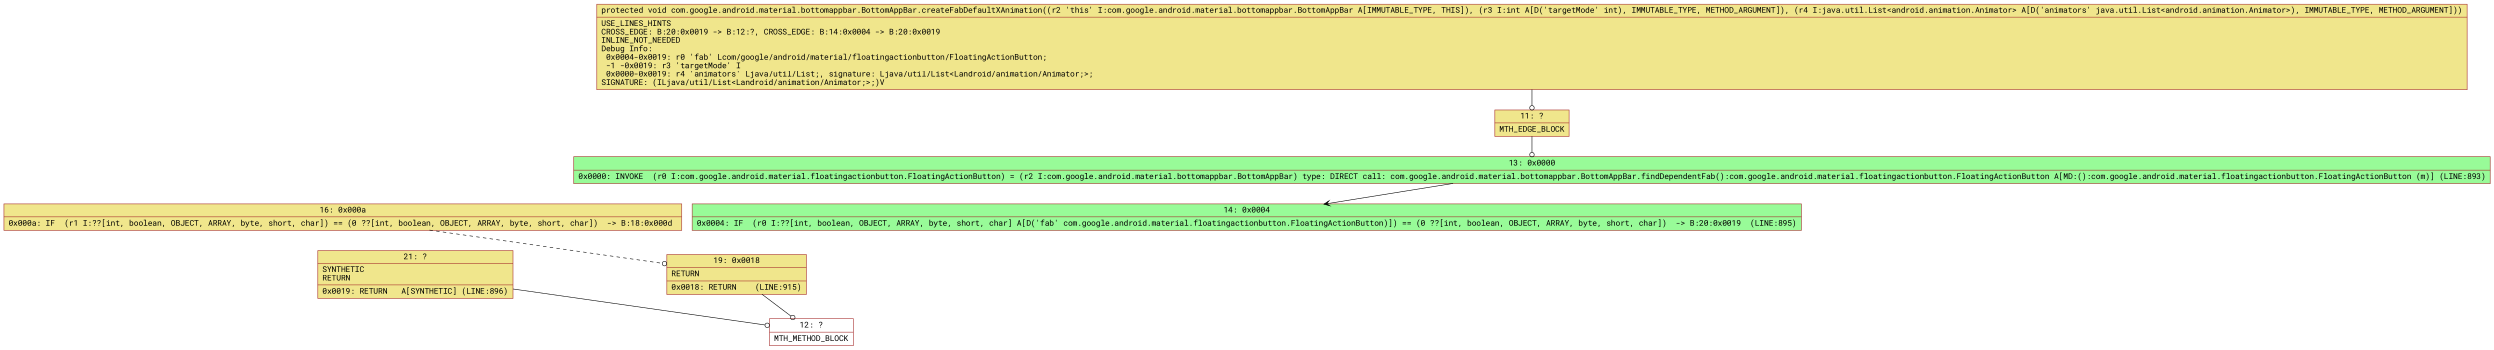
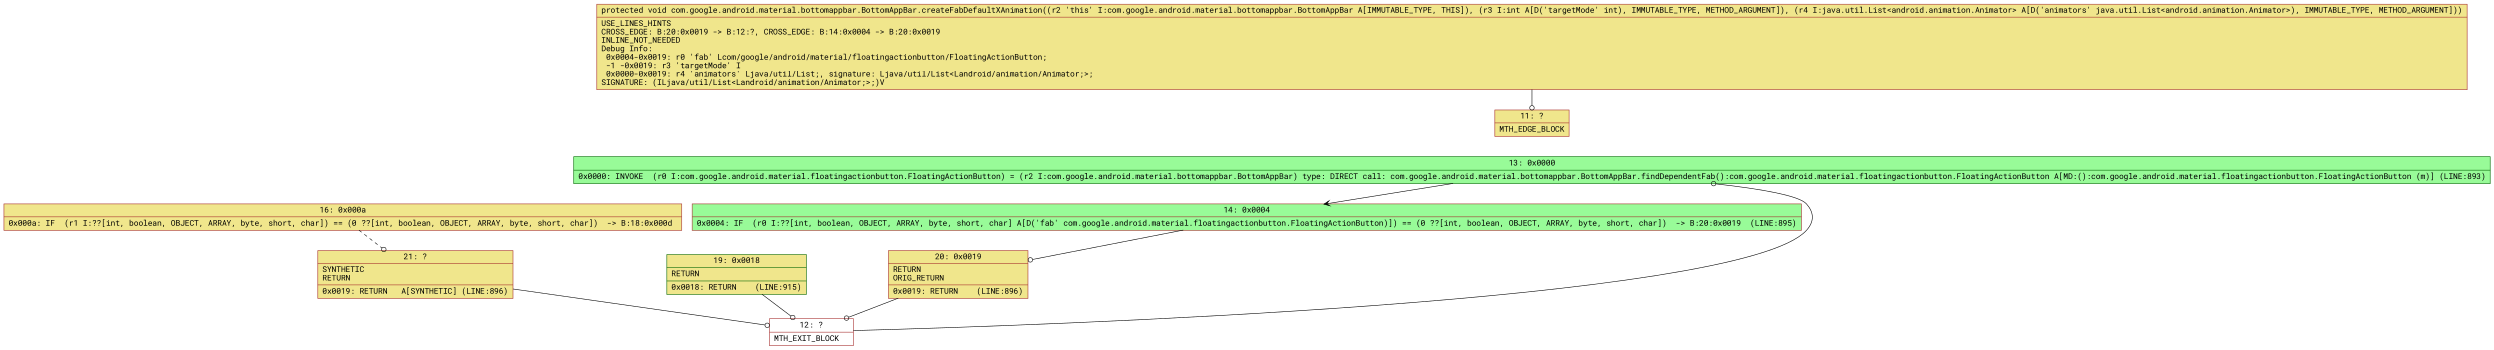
edge "11: ?" -> "13: 0x0000": now "12: ?" -> "13: 0x0000"
node "13: 0x0000": color brown -> darkgreen
edge "16: 0x000a" -> "19: 0x0018": now "16: 0x000a" -> "21: ?"
node "19: 0x0018": color brown -> darkgreen
node "20: 0x0019": added
node "12: ?": text "MTH_METHOD_BLOCK" -> "MTH_EXIT_BLOCK"
